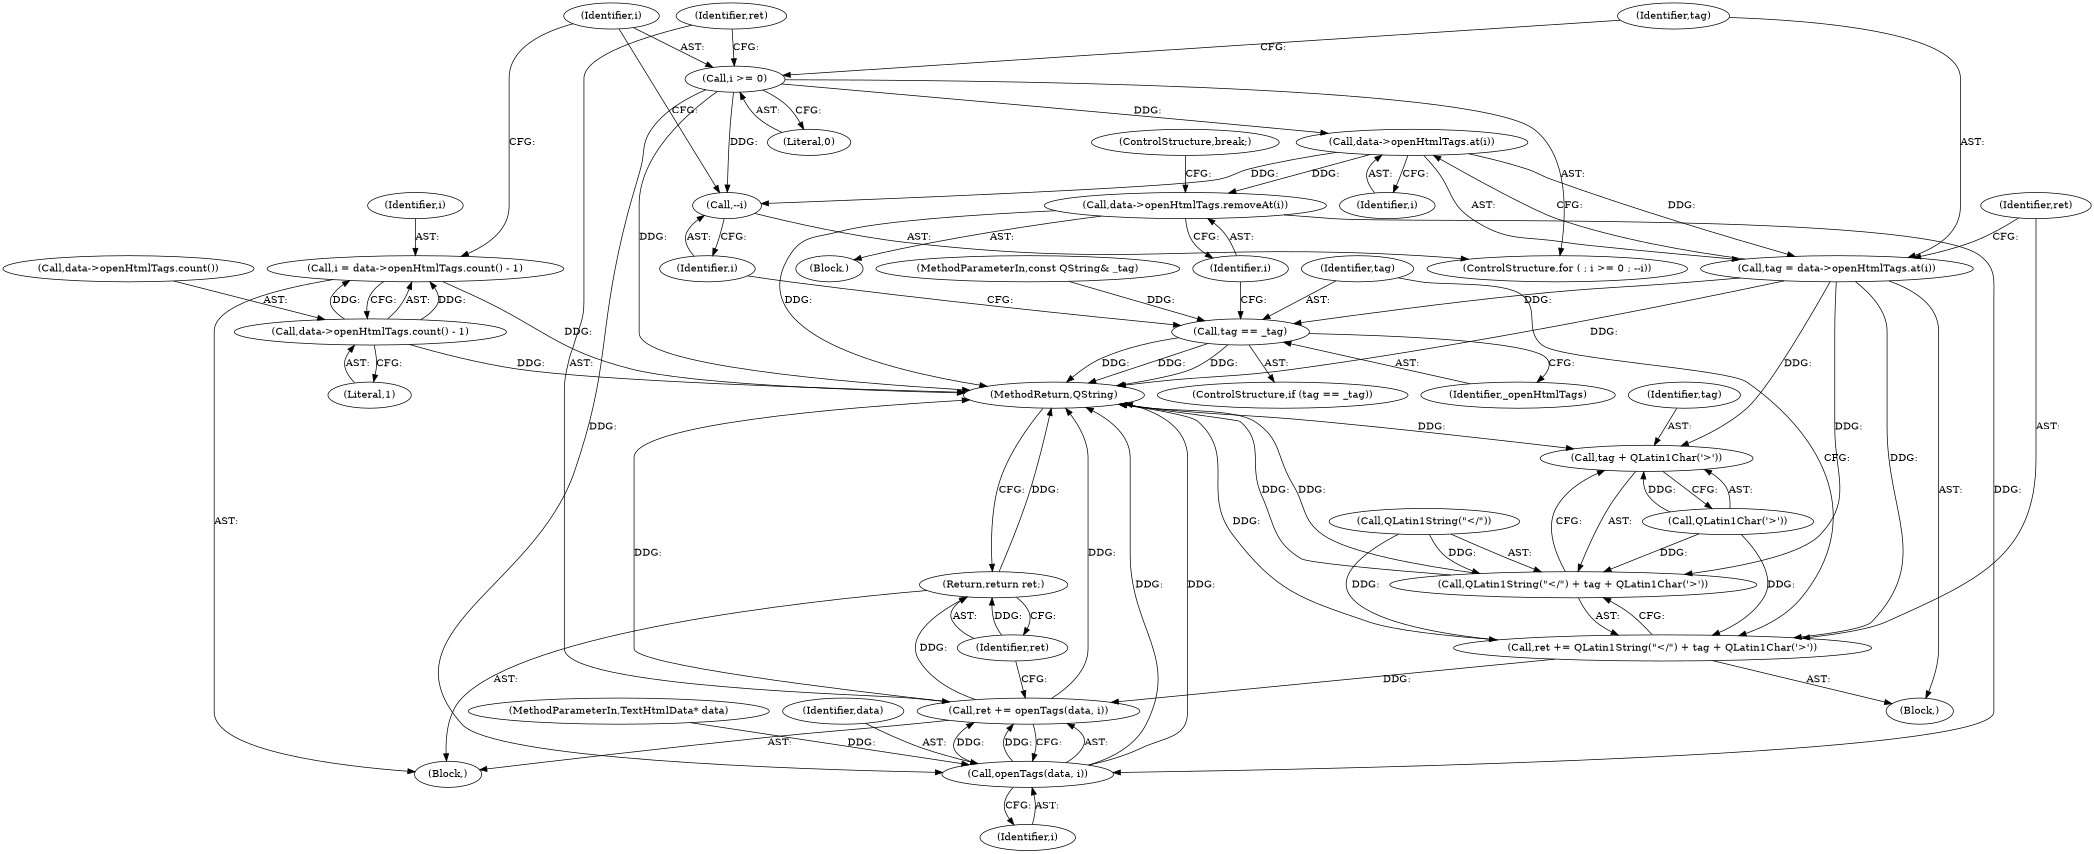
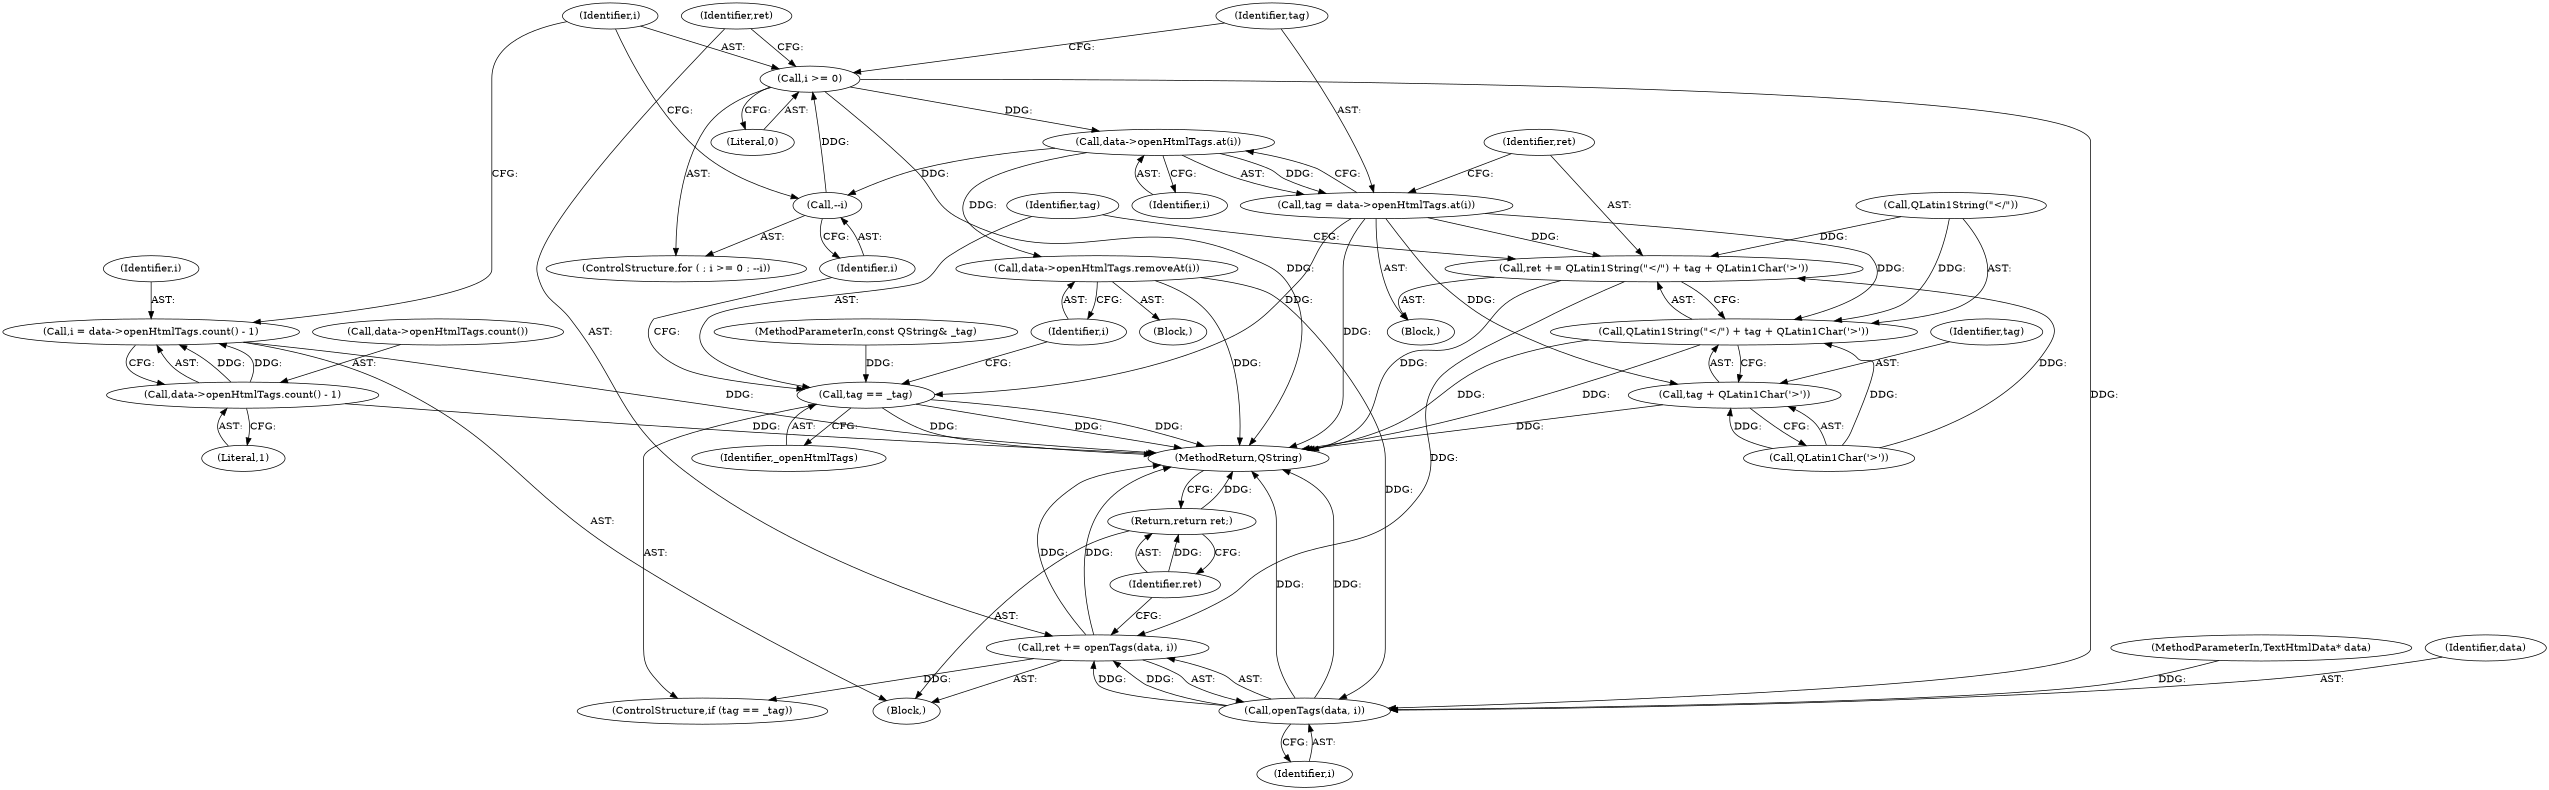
edge "(Call,i >= 0)" -> "(Call,--i)": reversed
node "(ControlStructure,break;)": removed
edge "(MethodReturn,QString)" -> "(Call,tag + QLatin1Char('>'))": reversed
edge "(Call,ret += openTags(data, i))" -> "(Return,return ret;)": now "(Call,ret += openTags(data, i))" -> "(ControlStructure,if (tag == _tag))"
edge "(Call,ret += openTags(data, i))" -> "(Call,openTags(data, i))": label "CFG: " -> "AST: "
